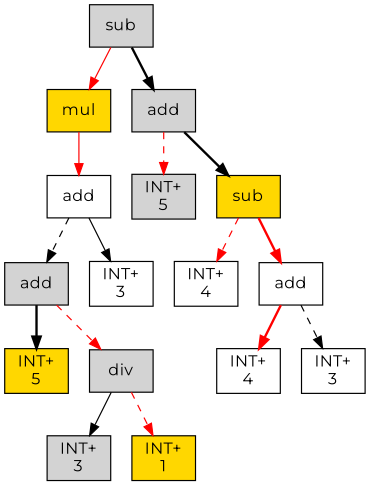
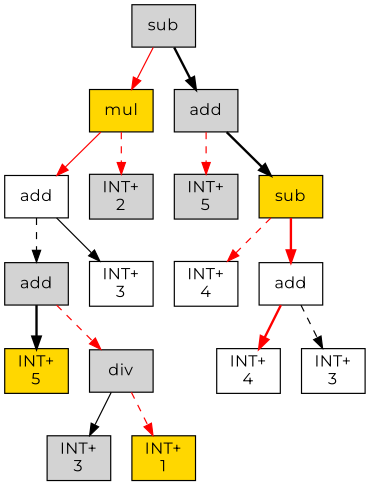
node "INT+ 2": added
